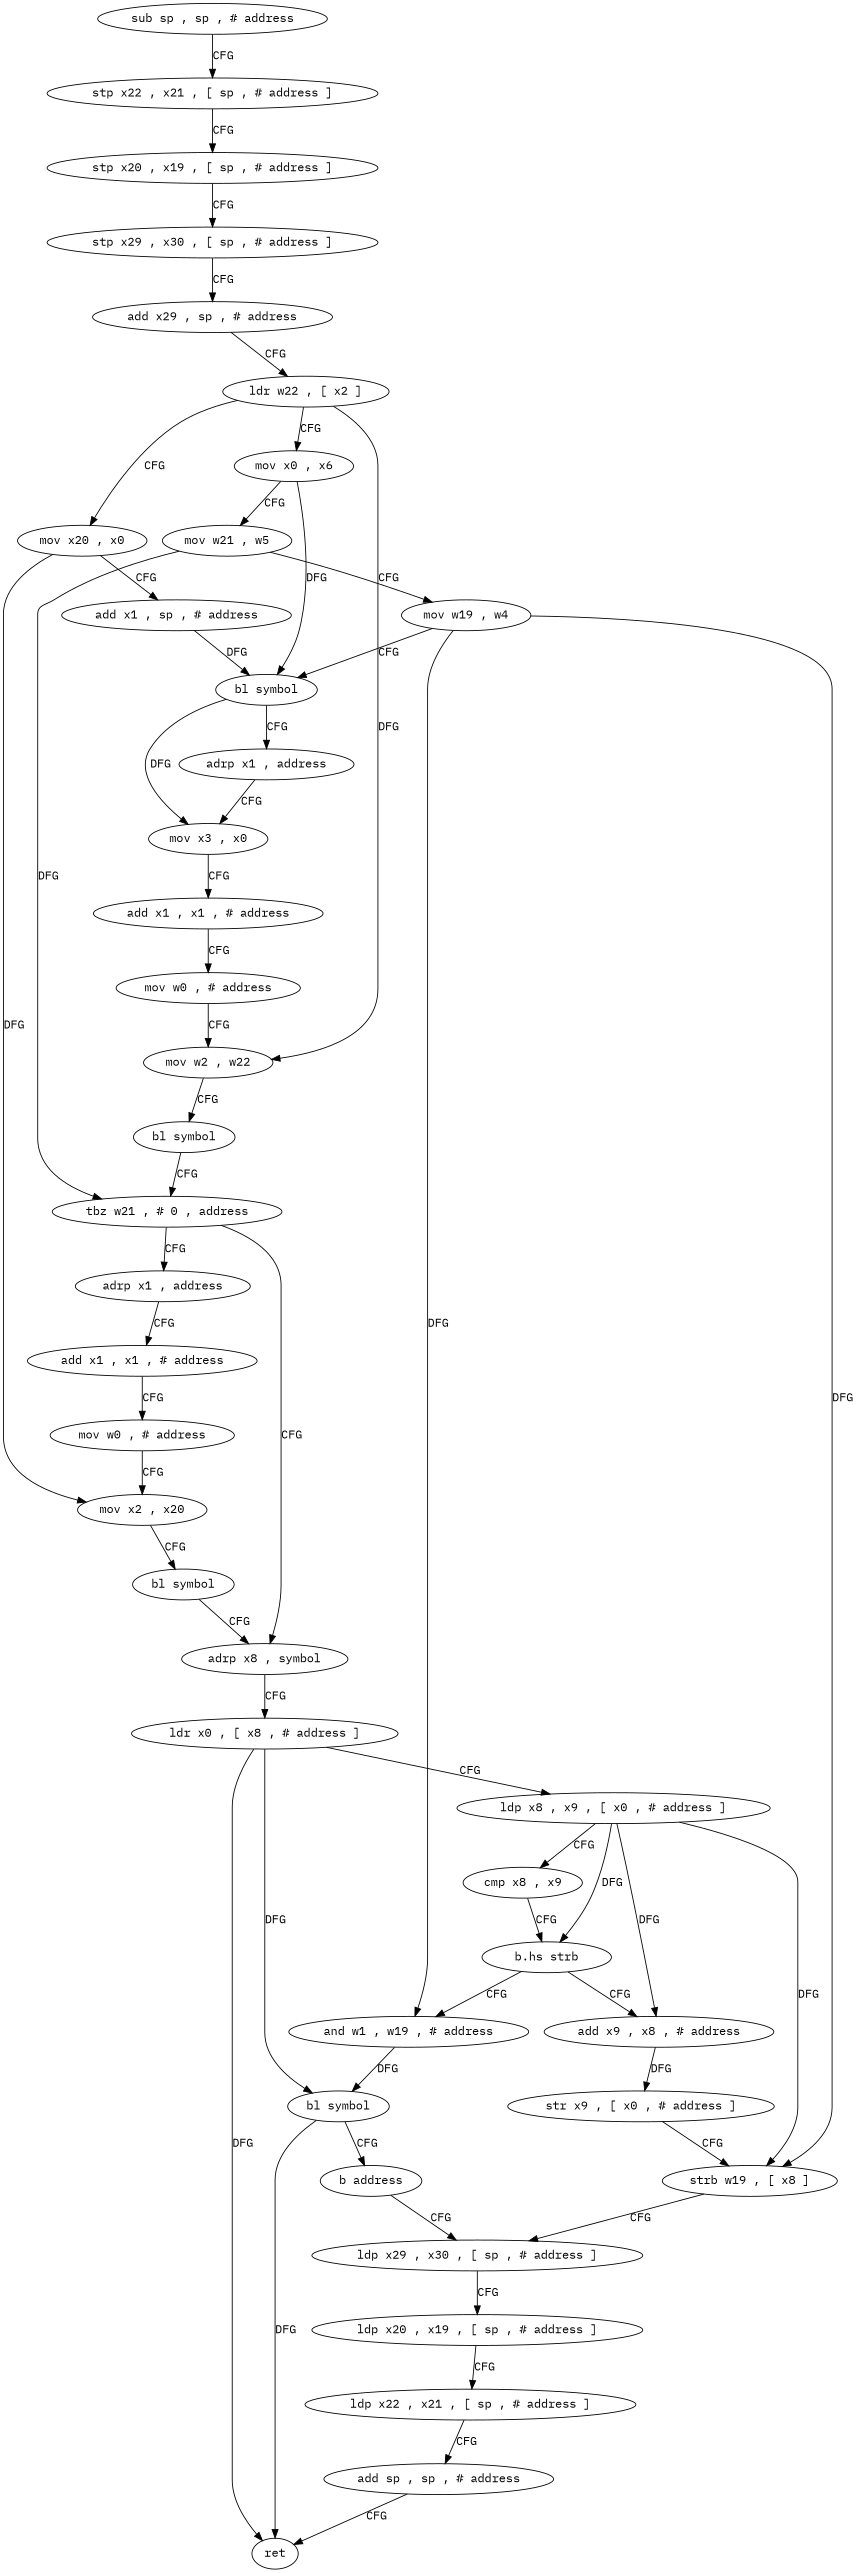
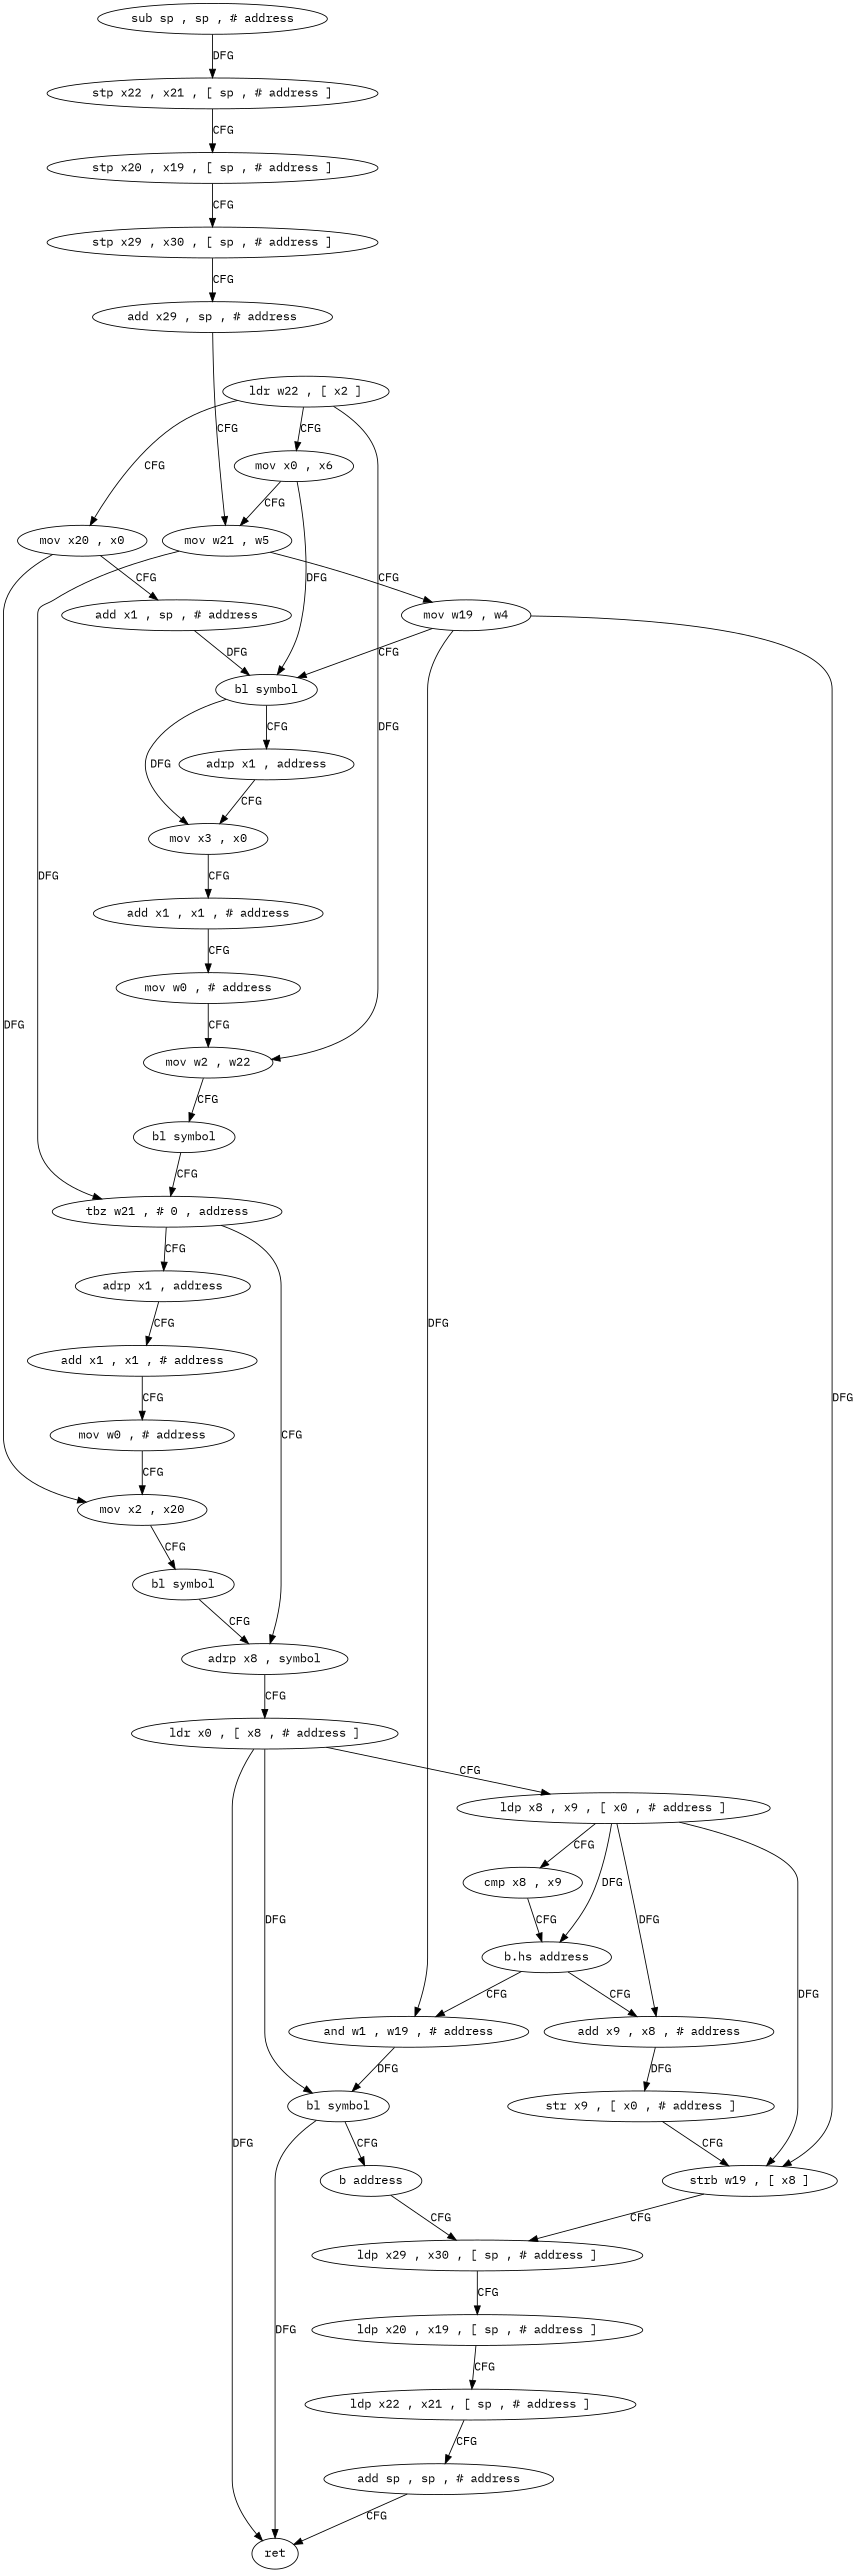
edge "sub sp , sp , # address" -> "stp x22 , x21 , [ sp , # address ]": label "CFG" -> "DFG"
edge "add x29 , sp , # address" -> "ldr w22 , [ x2 ]": now "add x29 , sp , # address" -> "mov w21 , w5"
node "b.hs strb": label "b.hs strb" -> "b.hs address"
